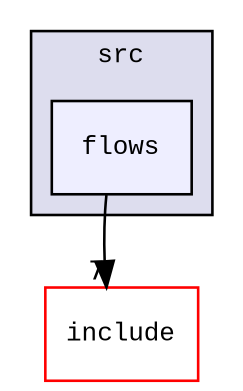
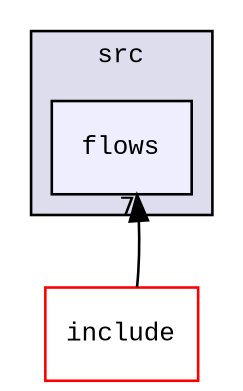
edge "flows" -> "include": reversed
